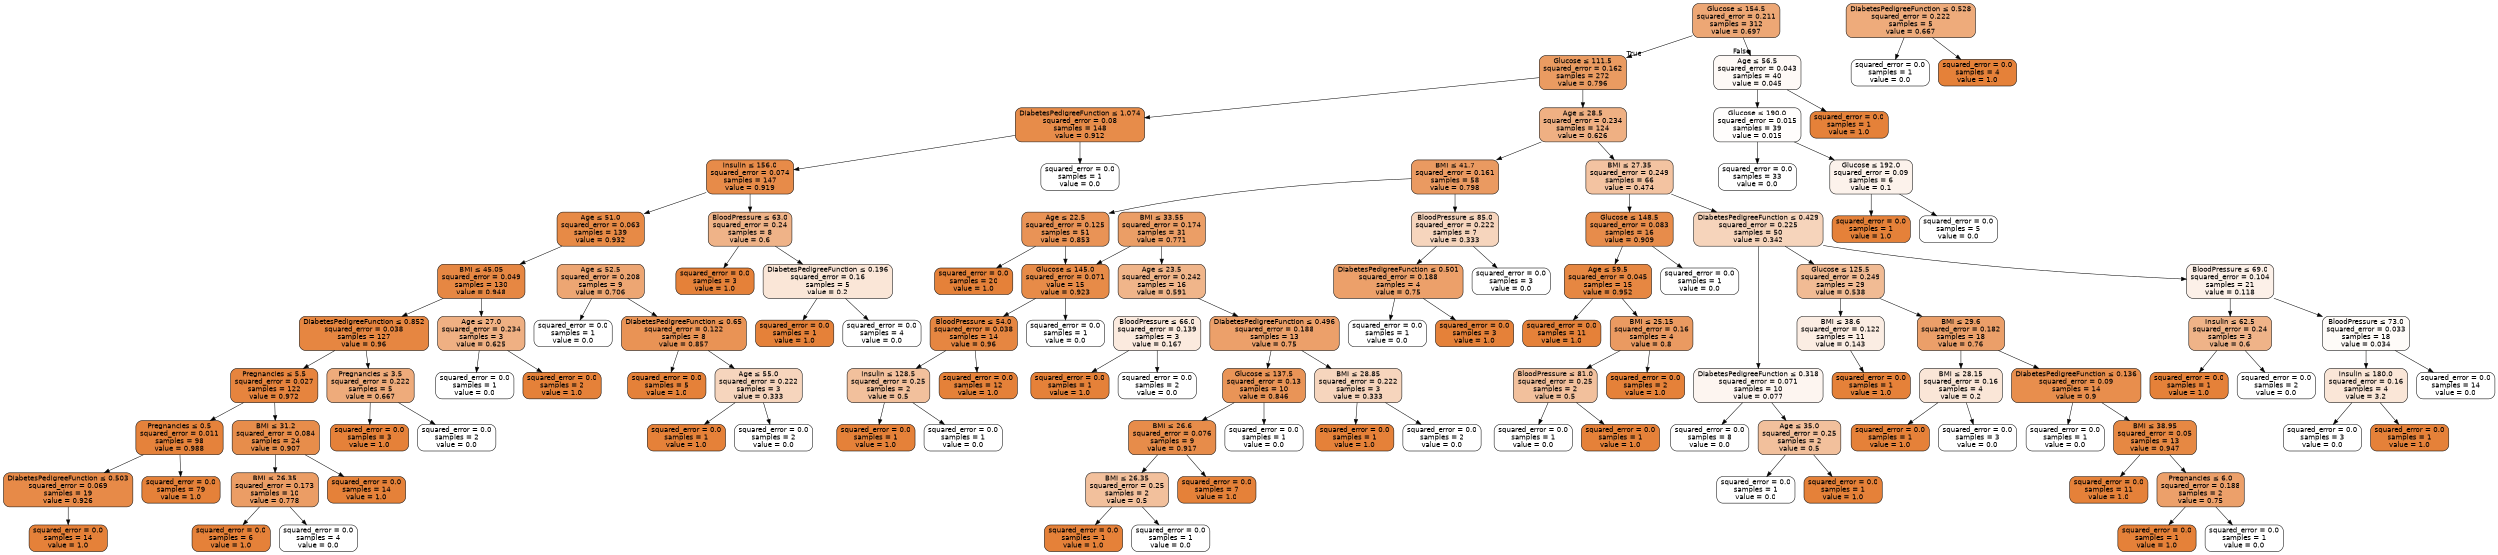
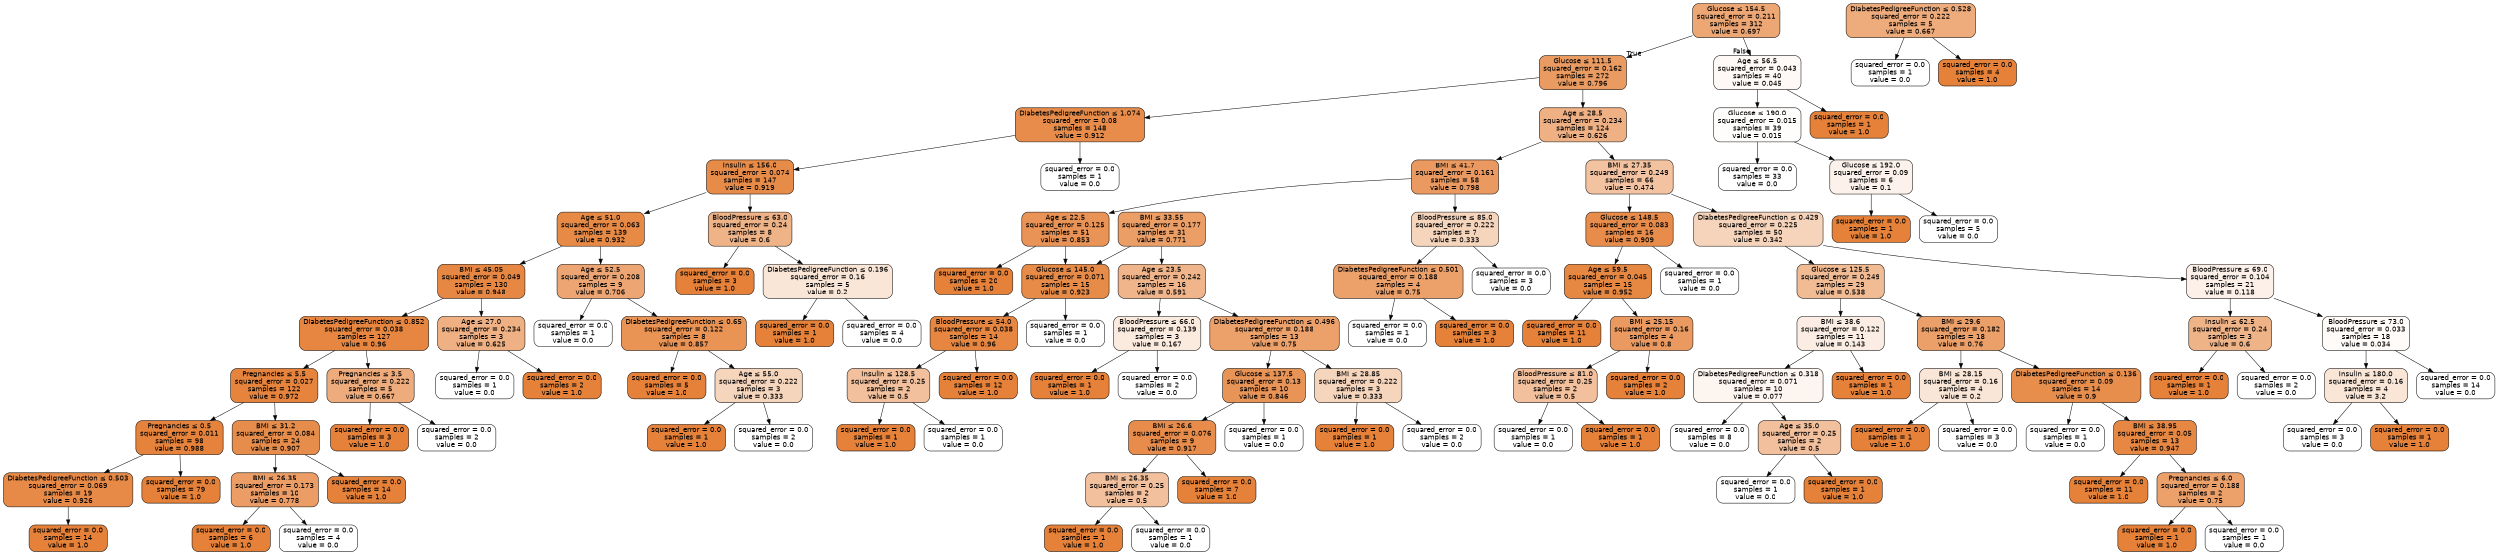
node "BMI ≤ 33.55": text "squared_error = 0.174" -> "squared_error = 0.177"
edge "Age ≤ 51.0" -> "Age ≤ 52.5": added
node "Glucose ≤ 145.0": text "value = 15" -> "samples = 15"
edge "Age ≤ 23.5" -> "BloodPressure ≤ 66.0": added
edge "DiabetesPedigreeFunction ≤ 0.429" -> "DiabetesPedigreeFunction ≤ 0.318": now "BMI ≤ 38.6" -> "DiabetesPedigreeFunction ≤ 0.318"
